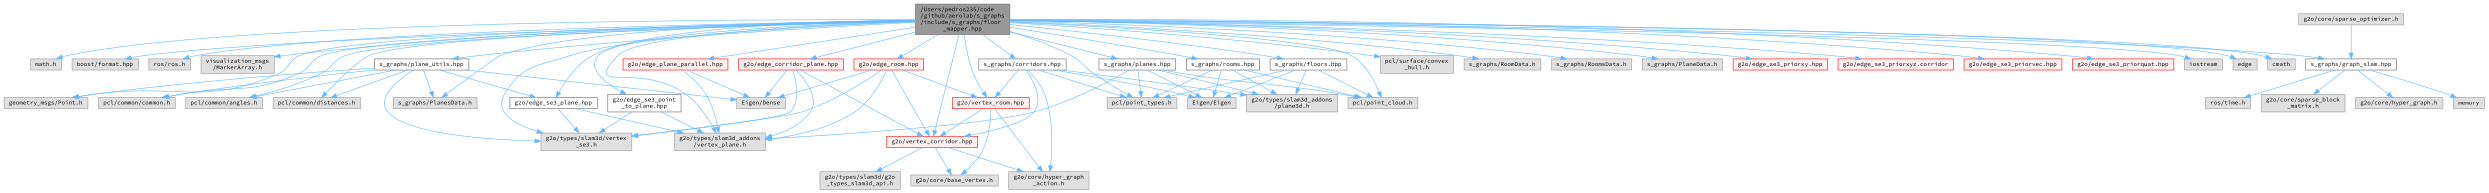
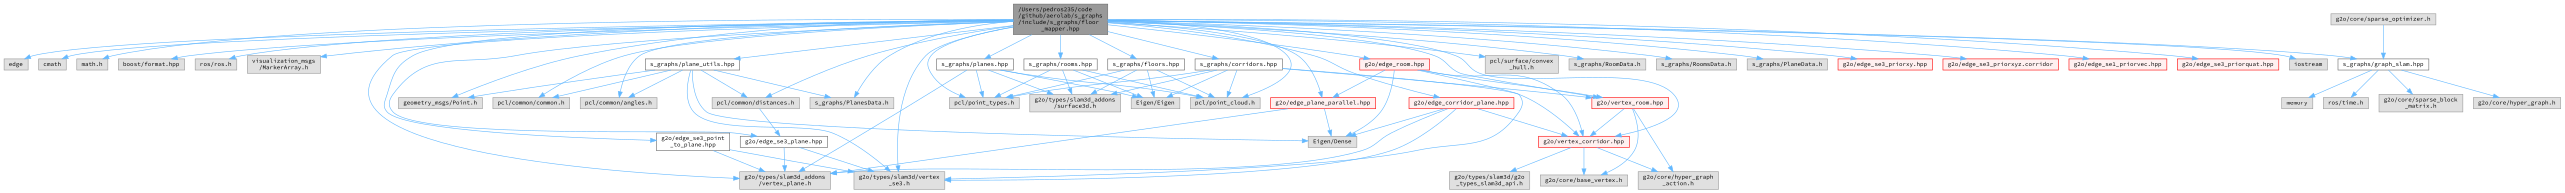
node "g2o/edge_se3_priorvec.hpp": label "g2o/edge_se3_priorvec.hpp" -> "g2o/edge_se1_priorvec.hpp"
edge "s_graphs/plane_utils.hpp" -> "g2o/edge_se3_plane.hpp": now "pcl/common/distances.h" -> "g2o/edge_se3_plane.hpp"
node "g2o/types/slam3d_addons /plane3d.h": label "g2o/types/slam3d_addons /plane3d.h" -> "g2o/types/slam3d_addons /surface3d.h"
edge "s_graphs/corridors.hpp" -> "g2o/core/hyper_graph _action.h": now "s_graphs/corridors.hpp" -> "pcl/point_cloud.h"
edge "g2o/edge_room.hpp" -> "g2o/types/slam3d_addons /vertex_plane.h": now "g2o/edge_room.hpp" -> "g2o/edge_plane_parallel.hpp"
